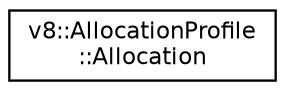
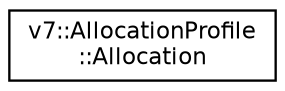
node "v8::AllocationProfile ::Allocation": label "v8::AllocationProfile ::Allocation" -> "v7::AllocationProfile ::Allocation"
